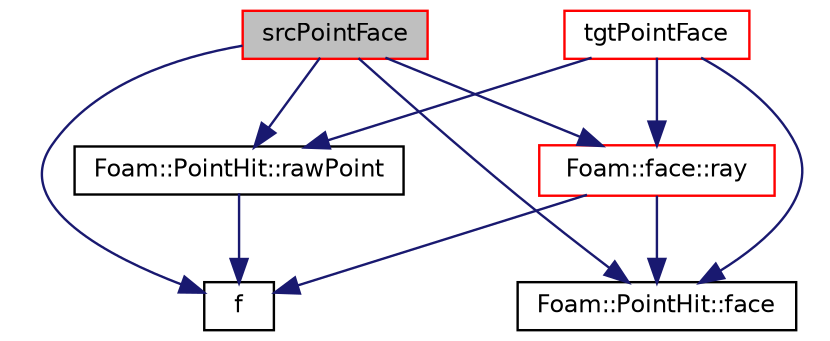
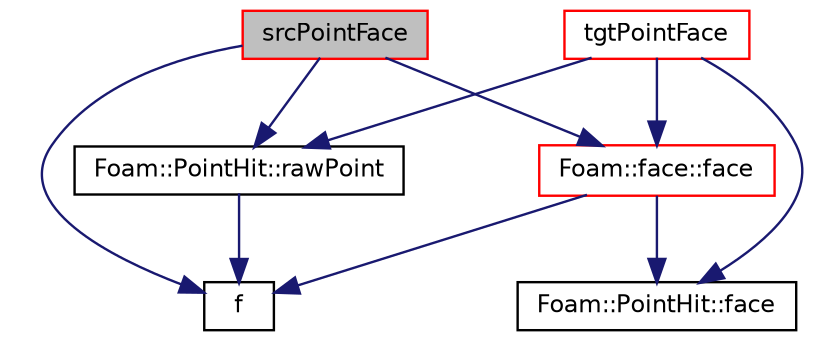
edge "srcPointFace" -> "Foam::PointHit::face": removed
node "Foam::face::ray": label "Foam::face::ray" -> "Foam::face::face"
